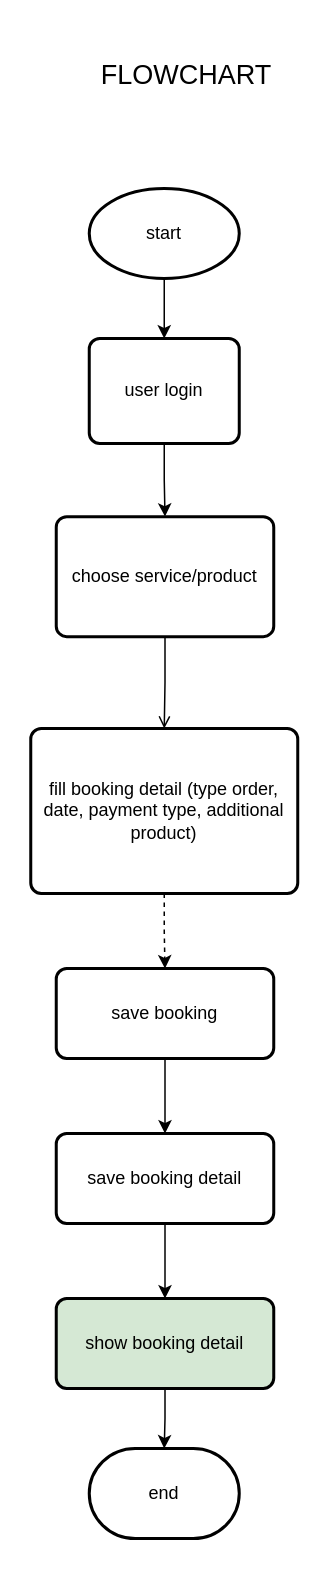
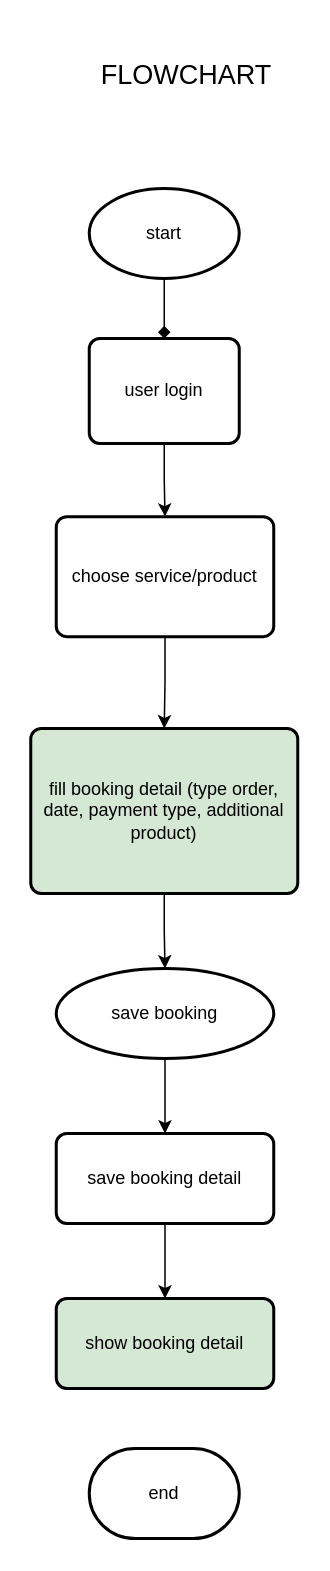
edge "start" -> "user login": arrowhead classic -> diamond
edge "choose service/product" -> "fill booking detail (type order, date, payment type, additional product)": arrowhead open -> classic
node "fill booking detail (type order, date, payment type, additional product)": fillcolor #ffffff -> #d5e8d4
edge "fill booking detail (type order, date, payment type, additional product)" -> "save booking": style dashed -> solid
node "save booking": shape rounded rectangle -> ellipse
edge "show booking detail" -> "end": removed
